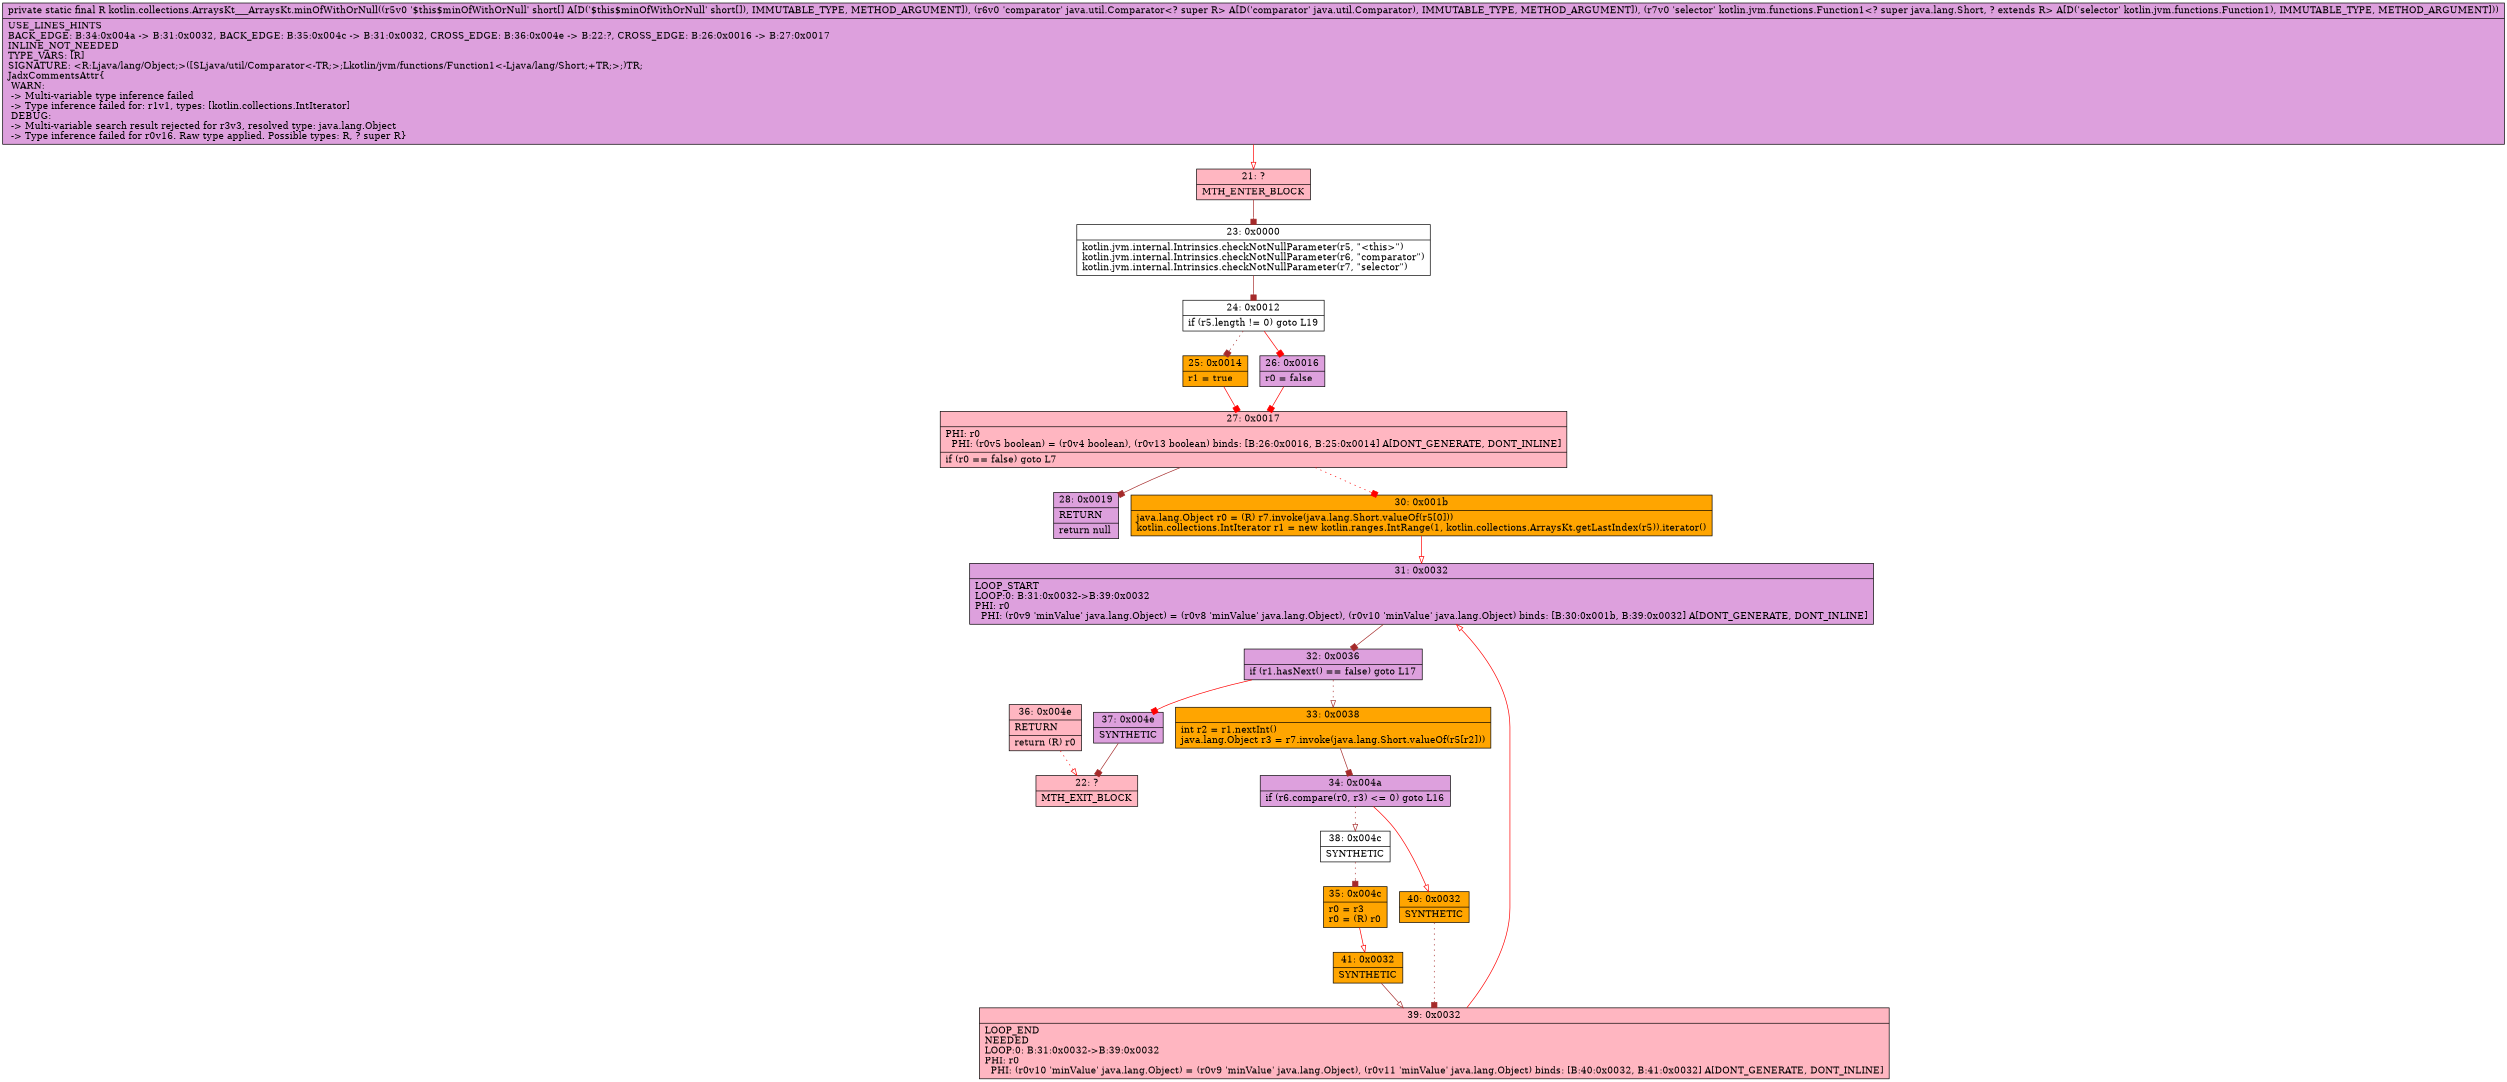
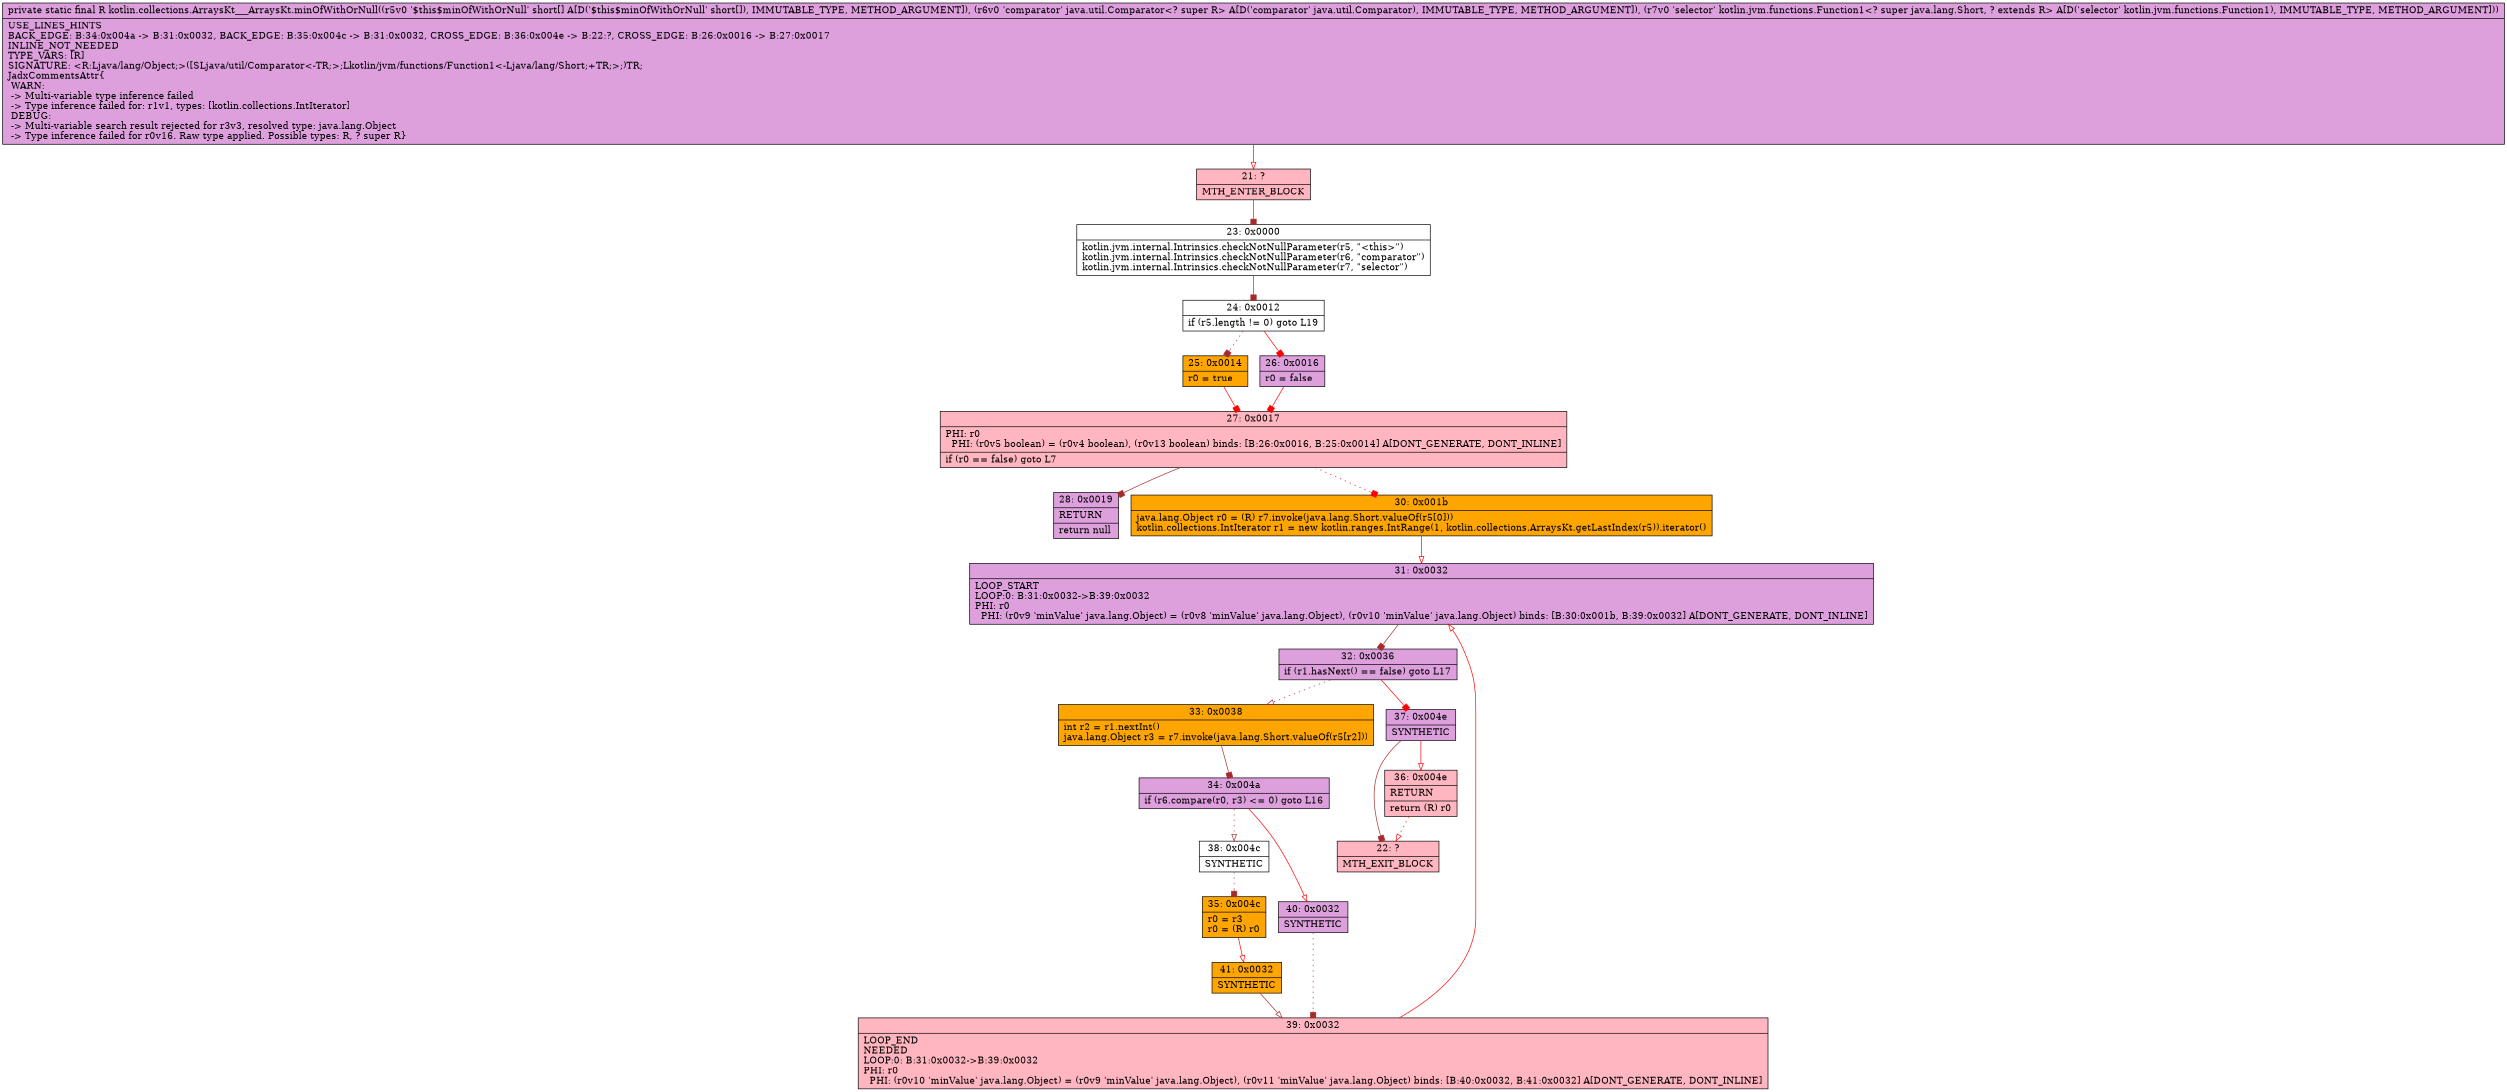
node "25: 0x0014": text "r1 = true" -> "r0 = true"
edge "37: 0x004e" -> "36: 0x004e": added
node "40: 0x0032": fillcolor orange -> plum
